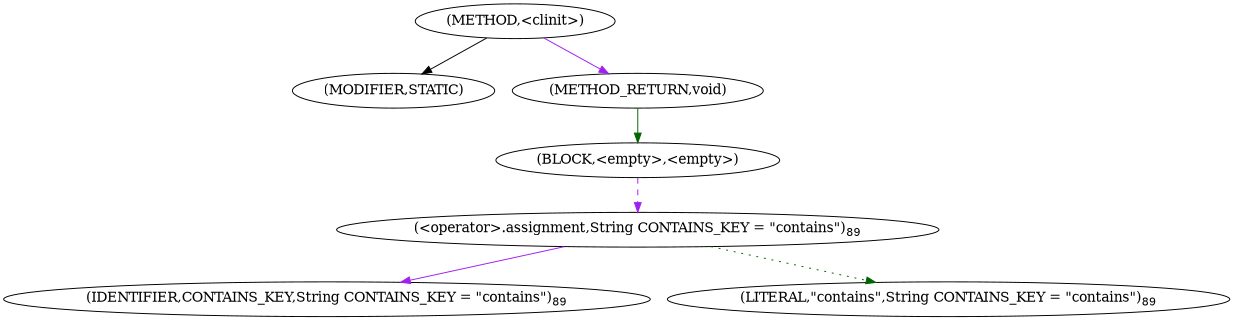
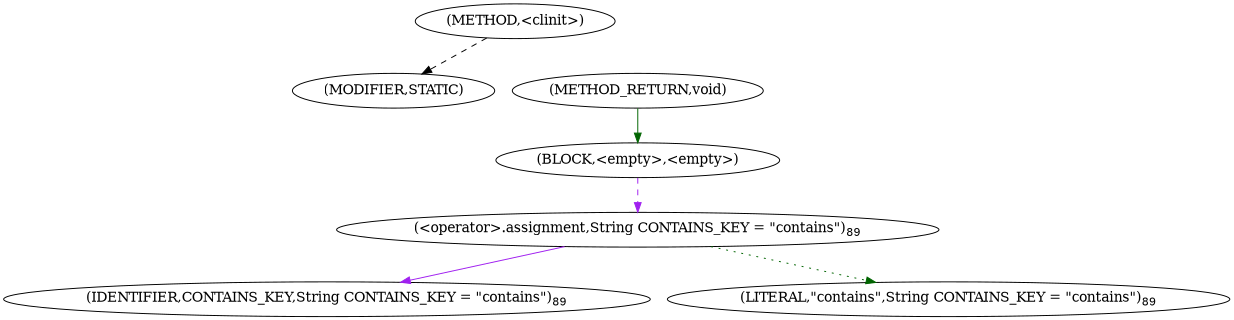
edge "(METHOD,<clinit>)" -> "(MODIFIER,STATIC)": style solid -> dashed
edge "(METHOD,<clinit>)" -> "(METHOD_RETURN,void)": removed
